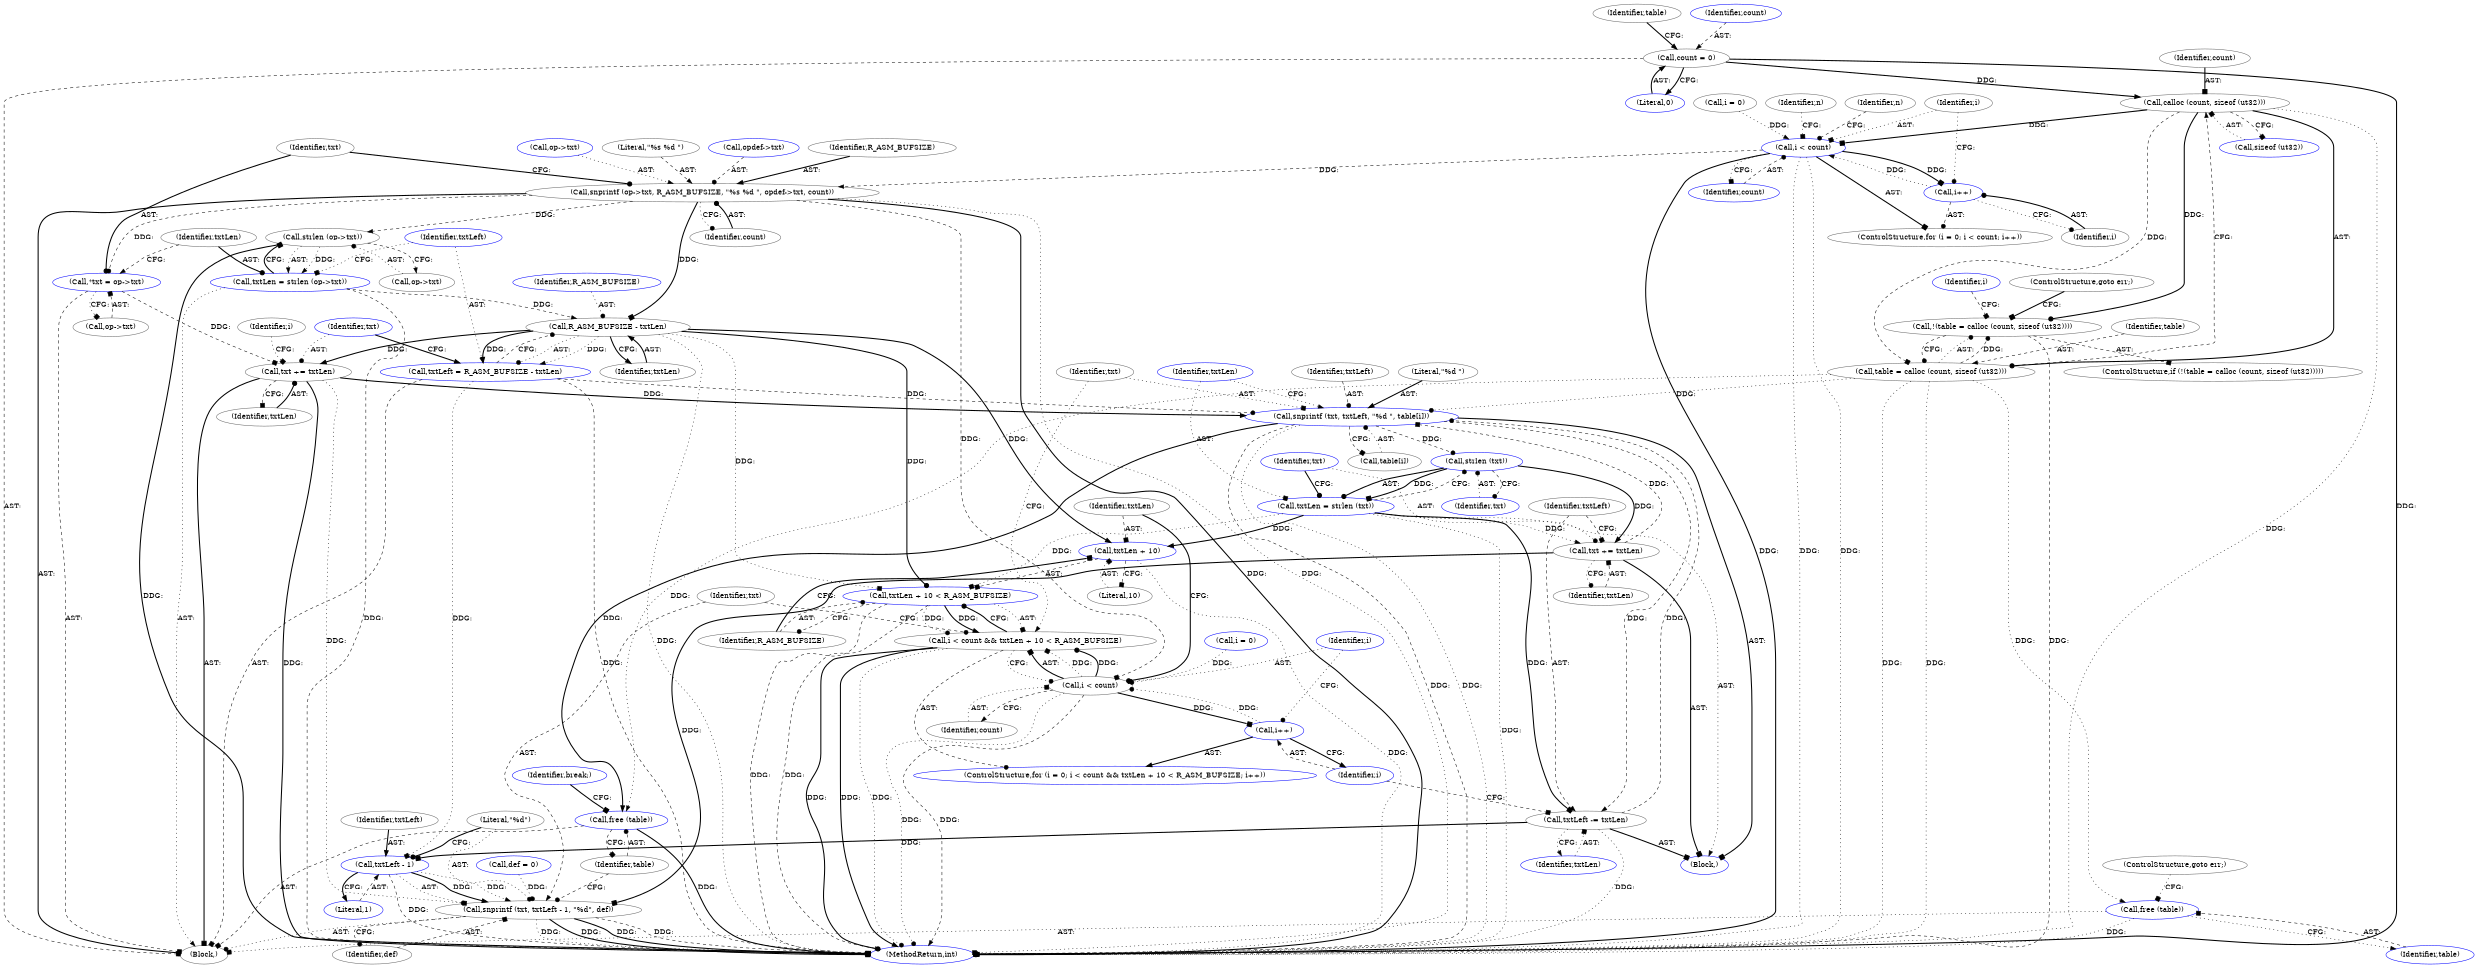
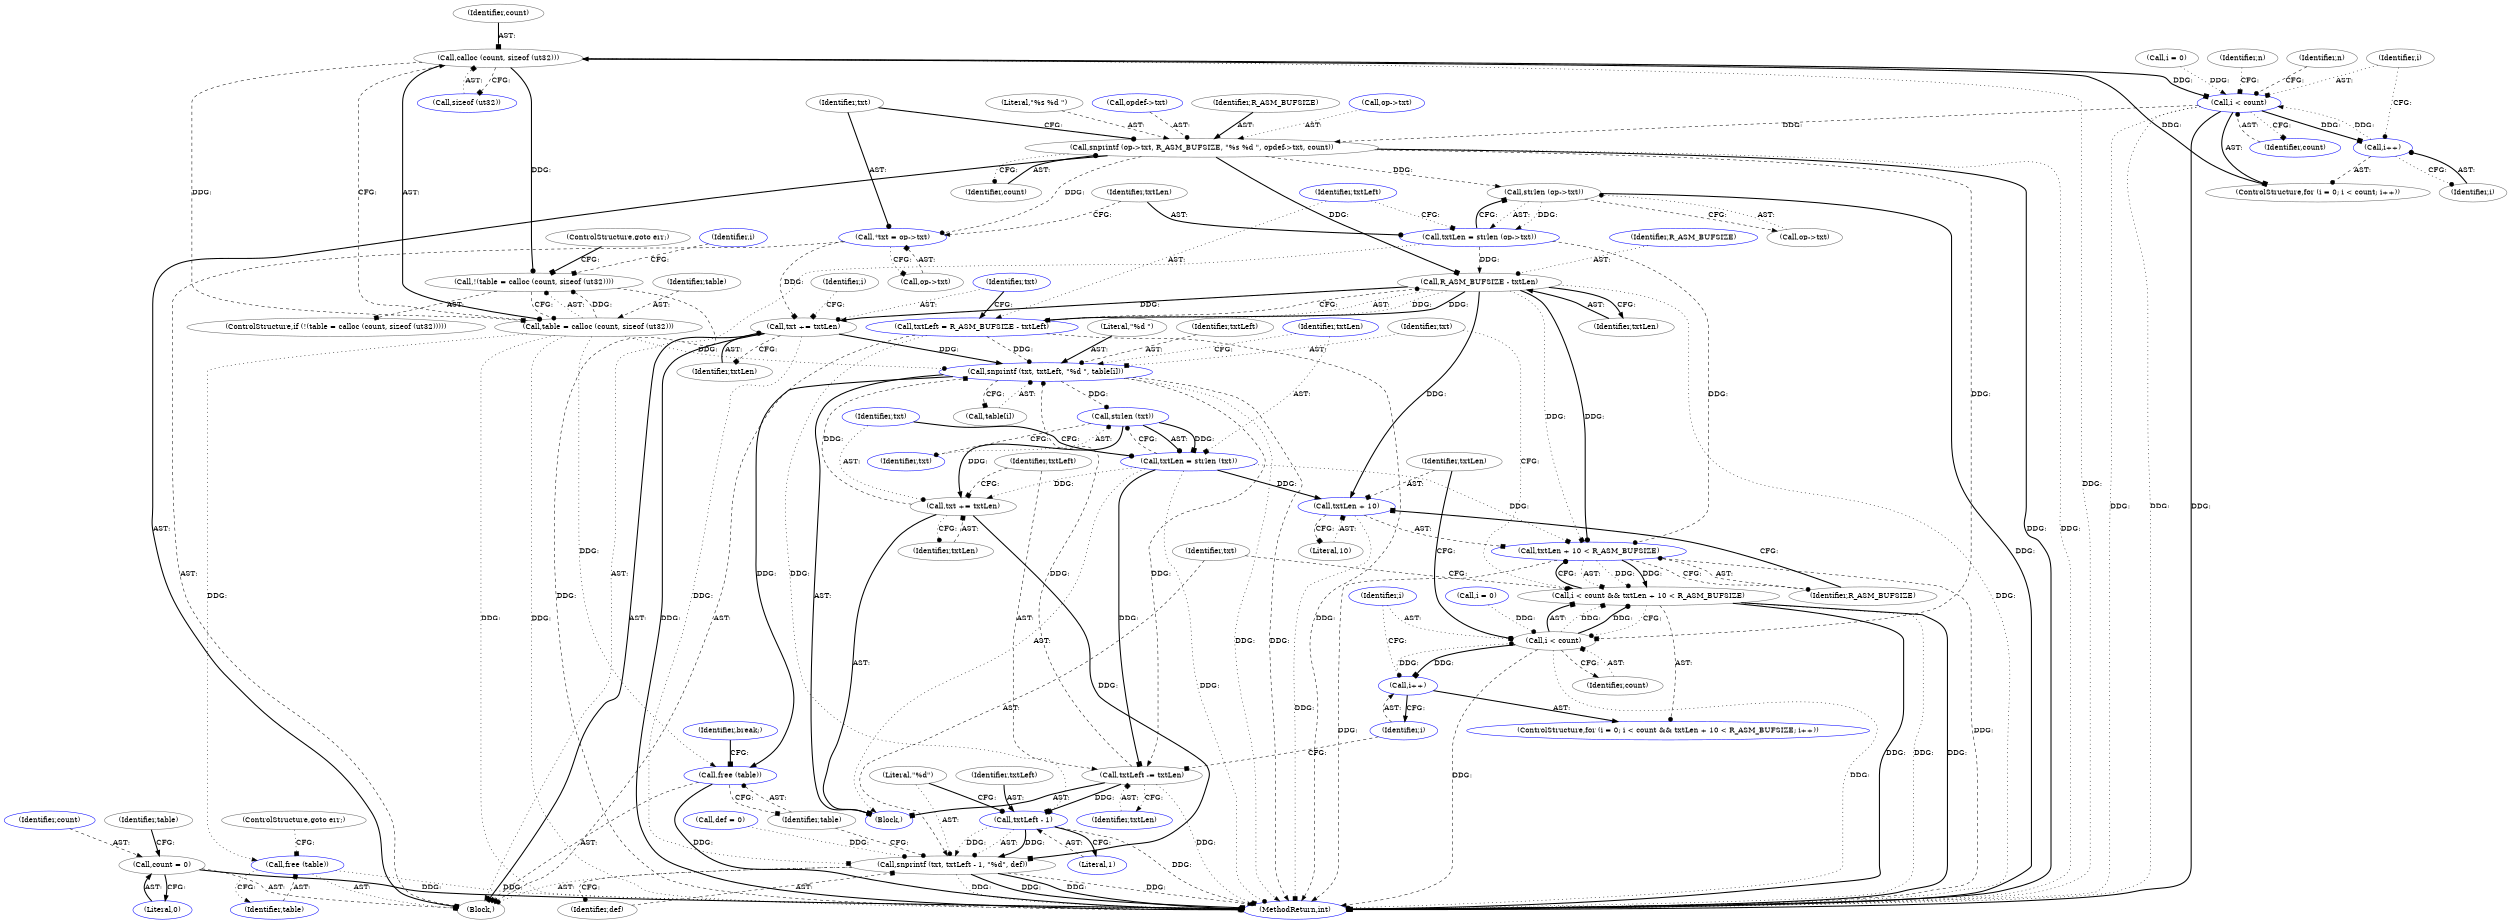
edge "(Call,count = 0)" -> "(Call,calloc (count, sizeof (ut32)))": now "(ControlStructure,for (i = 0; i < count; i++))" -> "(Call,calloc (count, sizeof (ut32)))"
node "(Call,txtLeft = R_ASM_BUFSIZE - txtLen)": label "(Call,txtLeft = R_ASM_BUFSIZE - txtLen)" -> "(Call,txtLeft = R_ASM_BUFSIZE - txtLeft)"
edge "(Call,txtLen = strlen (op->txt))" -> "(MethodReturn,int)": now "(Call,txtLen = strlen (op->txt))" -> "(Call,txtLen + 10 < R_ASM_BUFSIZE)"
